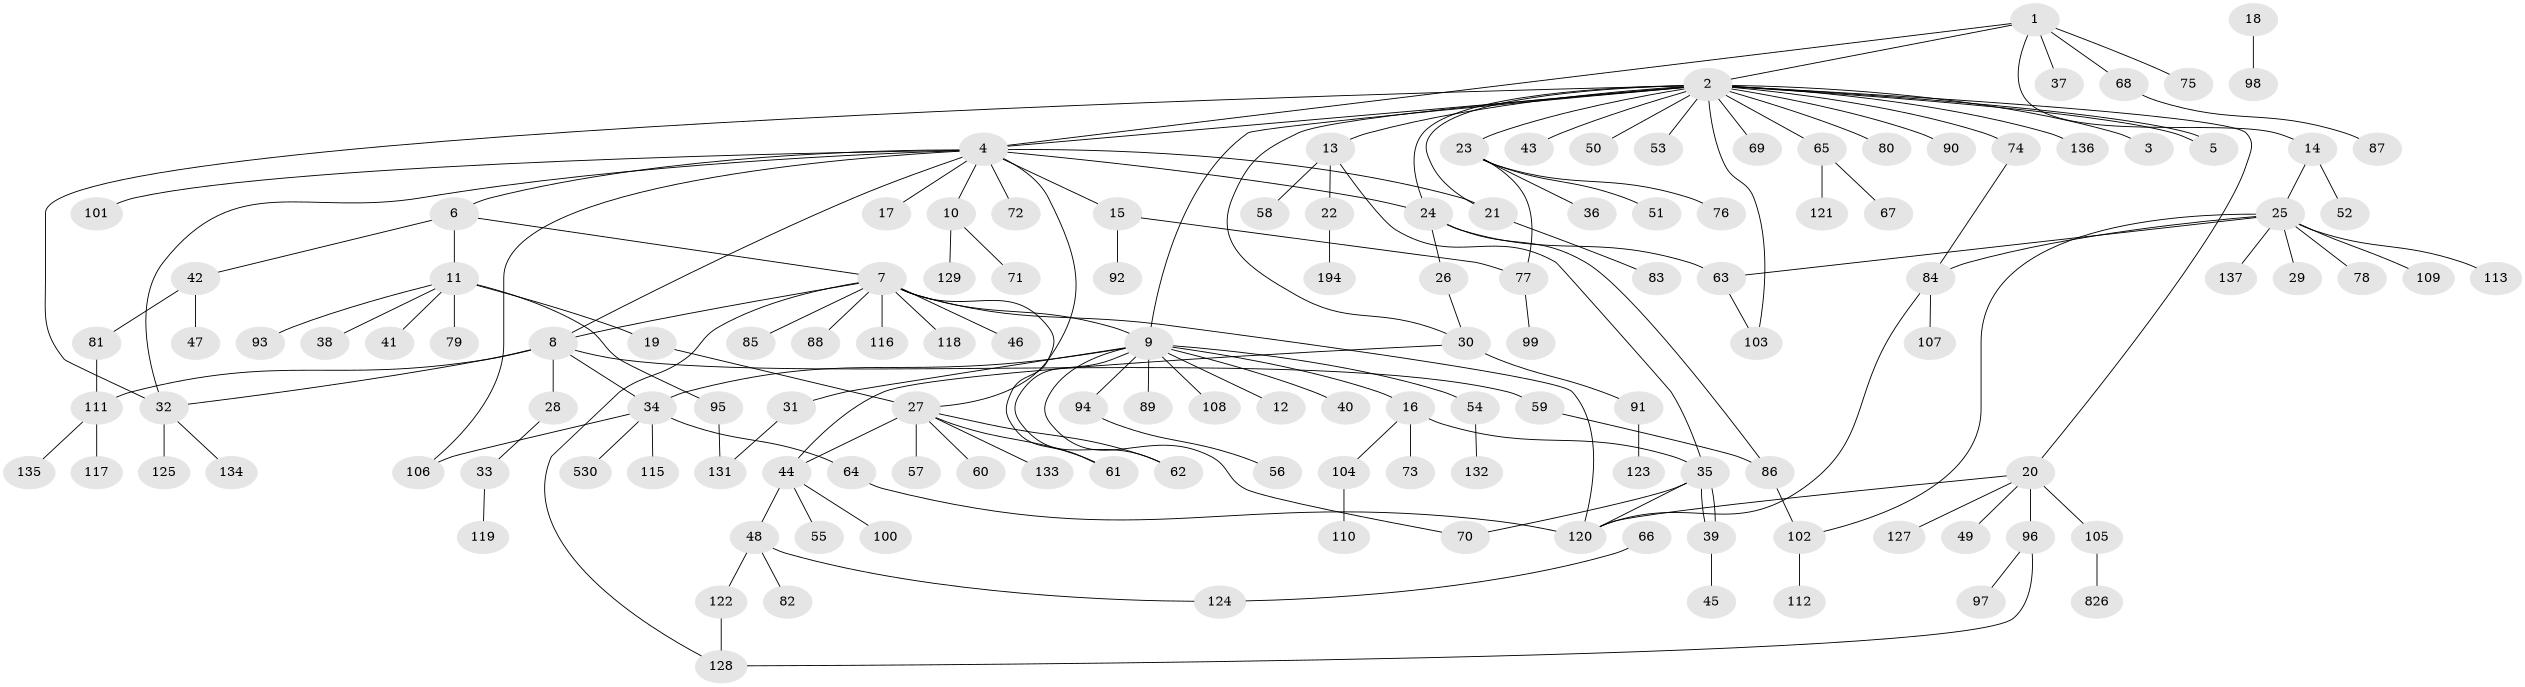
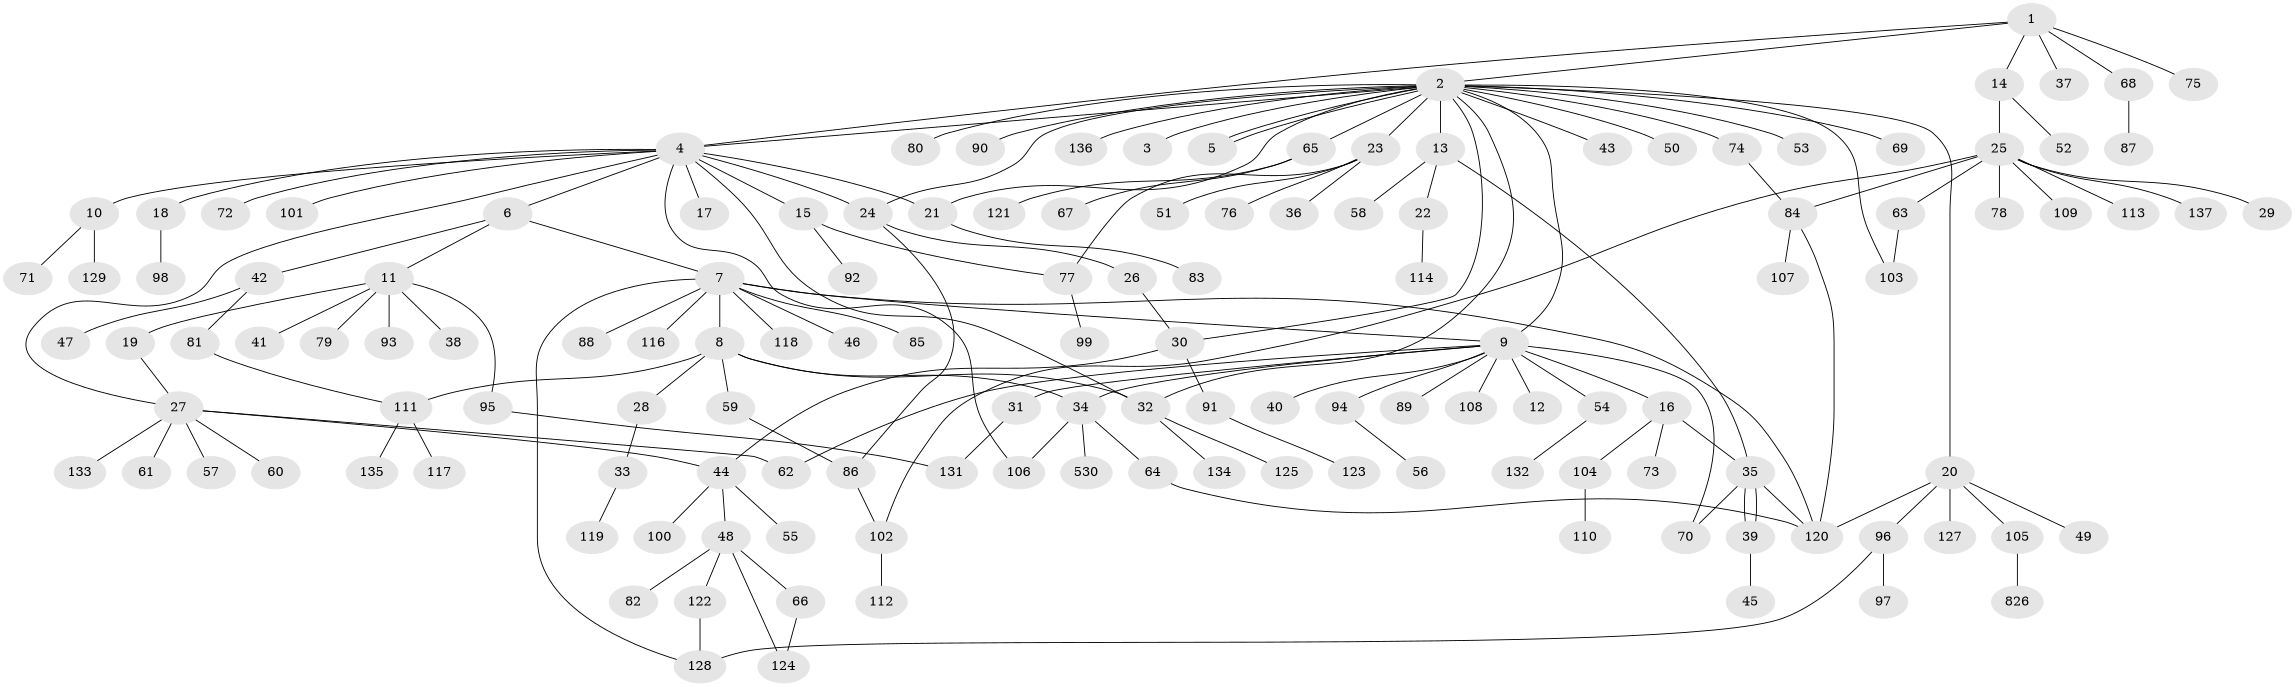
edge "4" -- "8": now "4" -- "18"
edge "24" -- "63": removed
node "194": label "194" -> "114"
edge "7" -- "61": removed
node "115": removed
edge "48" -- "66": added
